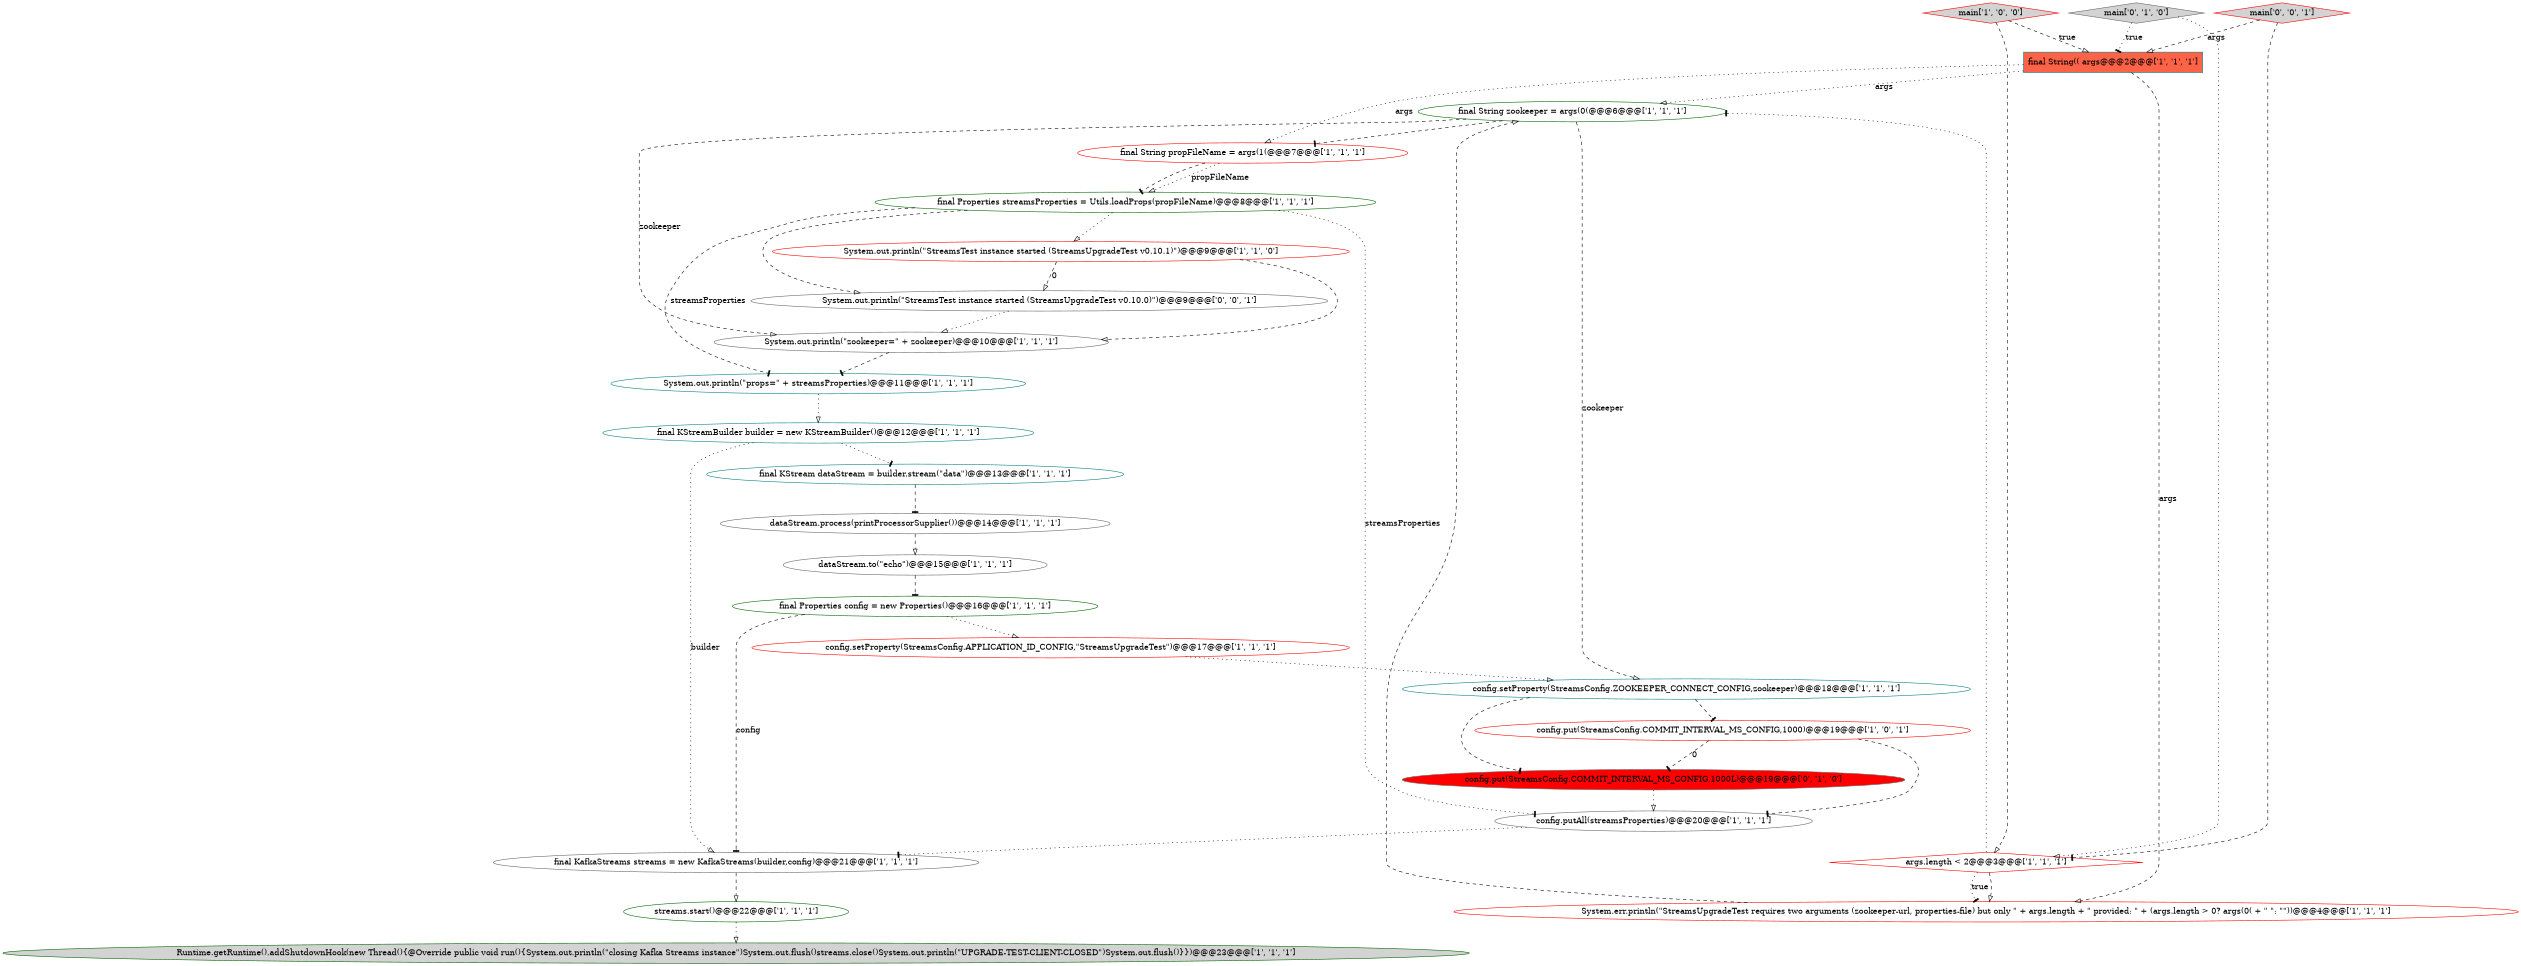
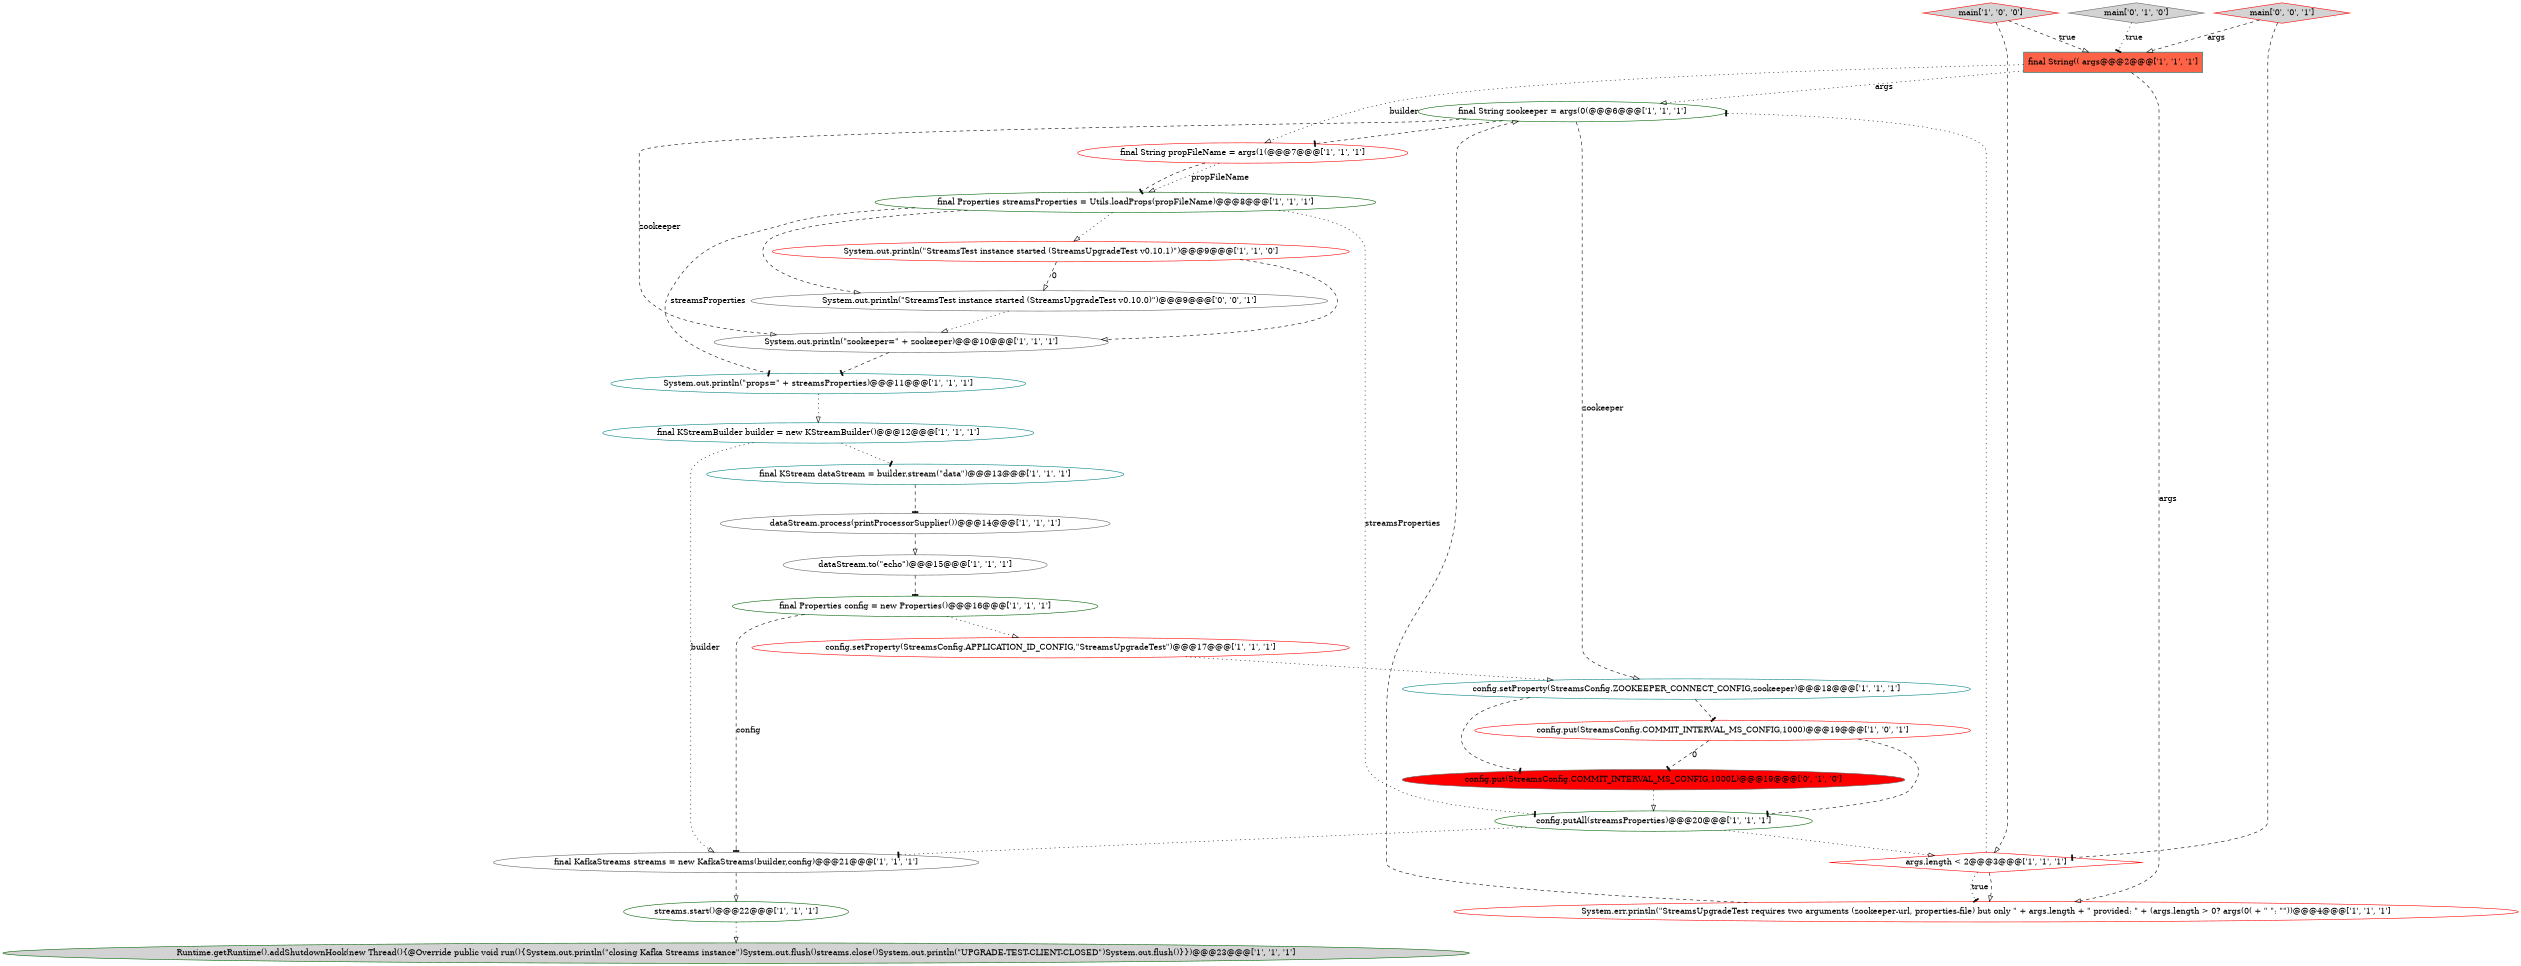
edge "final String(( args@@@2@@@['1', '1', '1']" -> "final String propFileName = args(1(@@@7@@@['1', '1', '1']": label "args" -> "builder"
edge "main['0', '1', '0']" -> "args.length < 2@@@3@@@['1', '1', '1']": now "config.putAll(streamsProperties)@@@20@@@['1', '1', '1']" -> "args.length < 2@@@3@@@['1', '1', '1']"
node "config.putAll(streamsProperties)@@@20@@@['1', '1', '1']": color gray40 -> darkgreen
